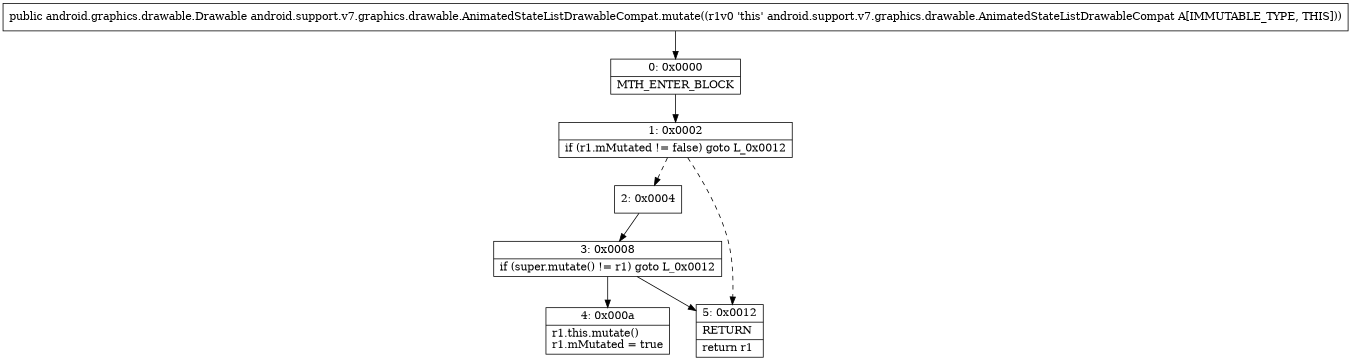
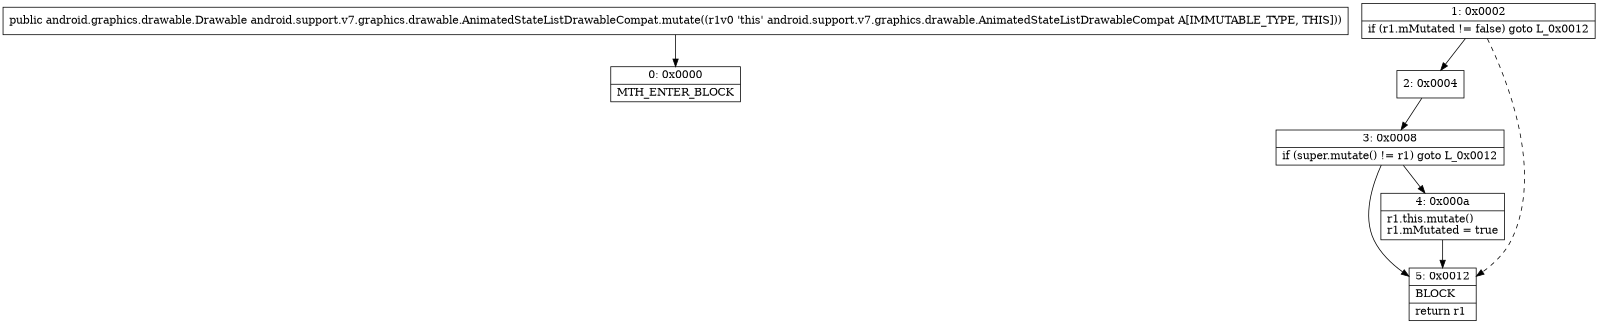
edge "0: 0x0000" -> "1: 0x0002": removed
edge "1: 0x0002" -> "2: 0x0004": style dashed -> solid
edge "4: 0x000a" -> "5: 0x0012": added
node "5: 0x0012": text "RETURN" -> "BLOCK"
